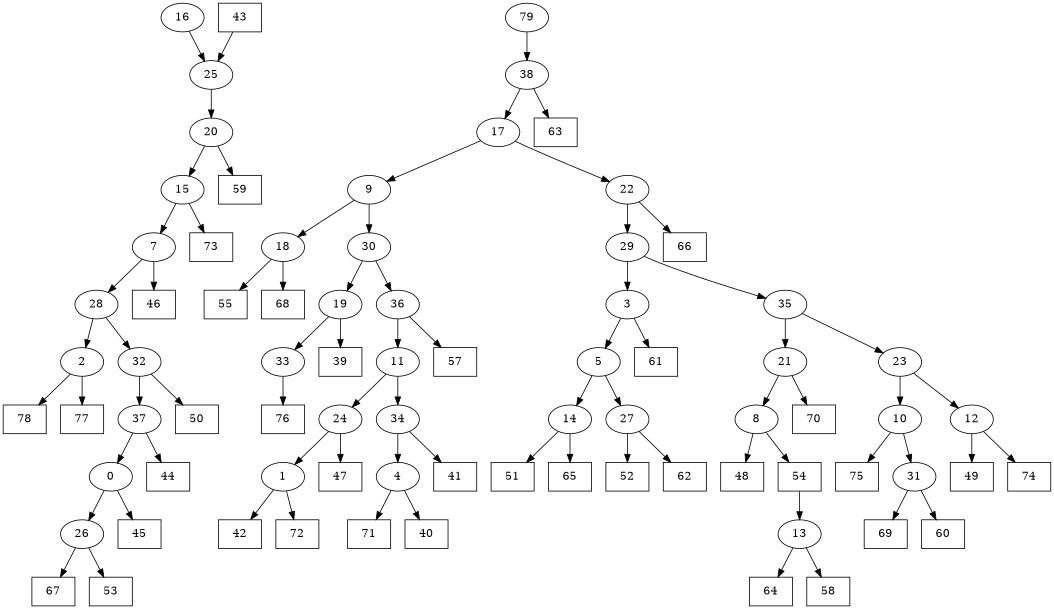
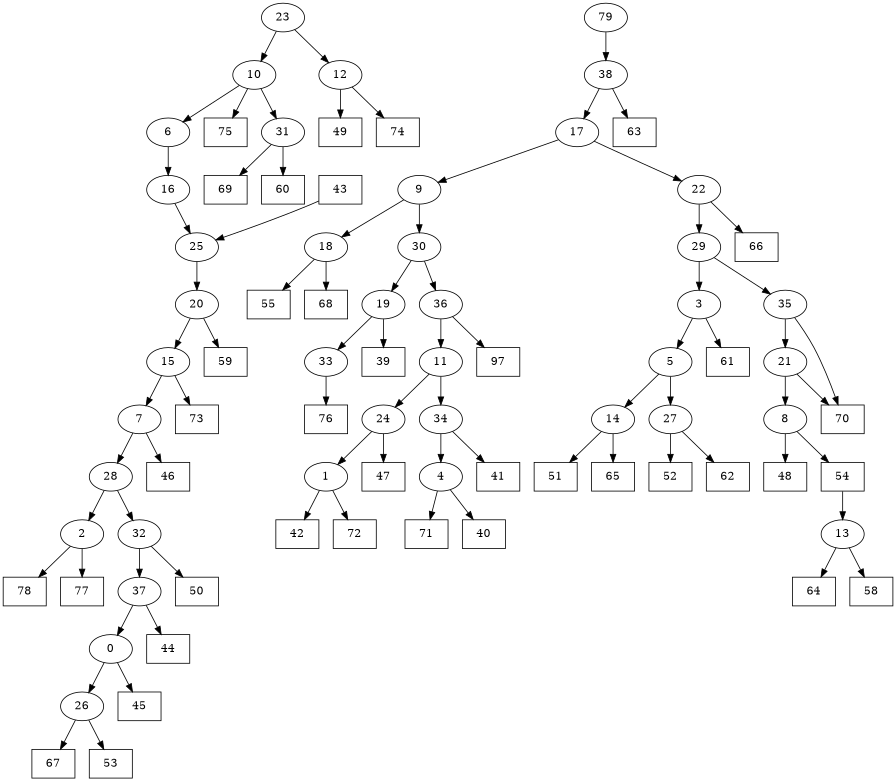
node "6": added
edge "35" -> "23": now "35" -> "70"
node "57": label "57" -> "97"
